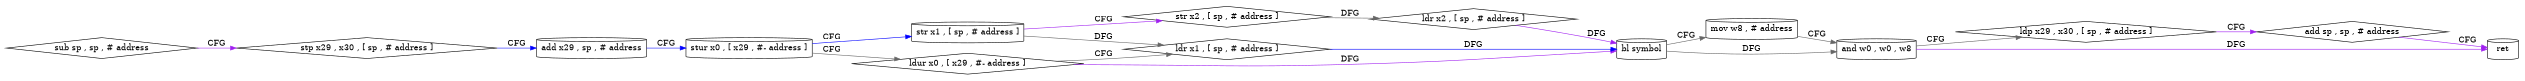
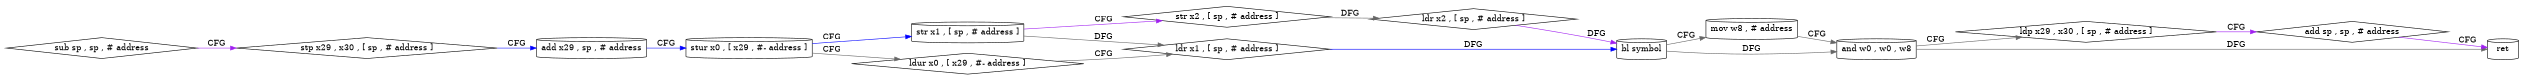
edge "and w0 , w0 , w8" -> "ret": color purple -> gray40
edge "ldur x0 , [ x29 , #- address ]" -> "bl symbol": removed, label "DFG"
